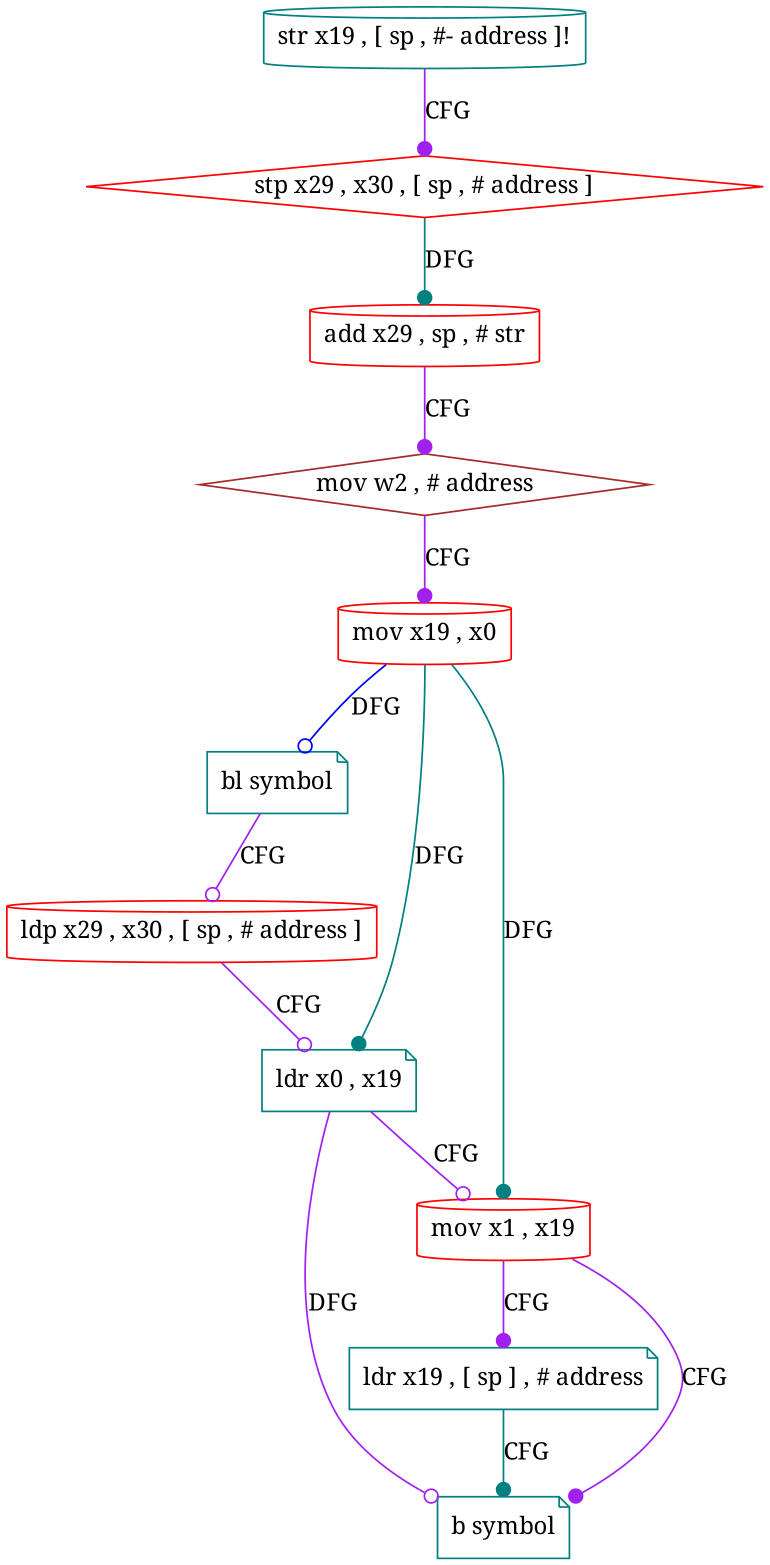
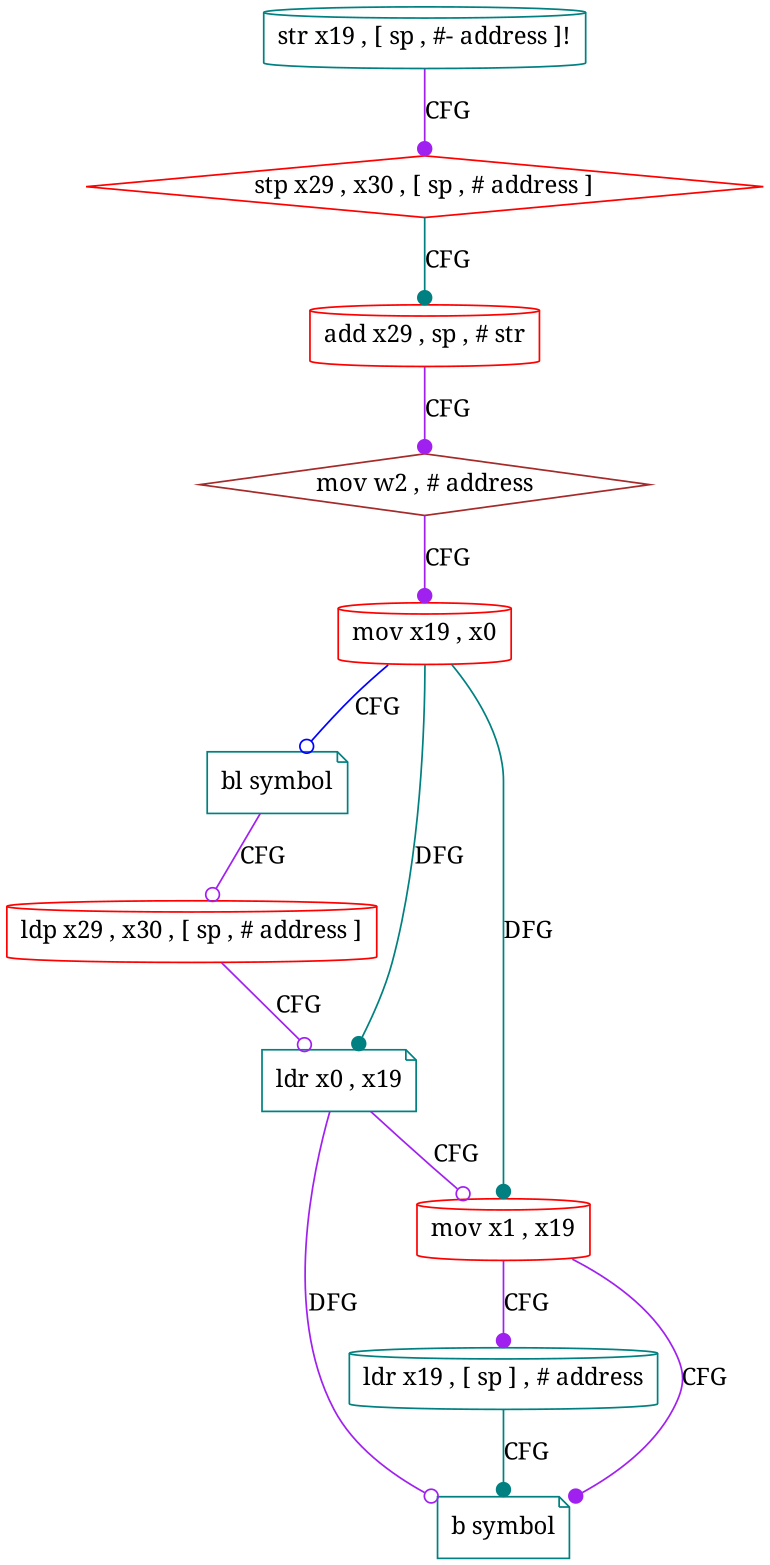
edge "stp x29 , x30 , [ sp , # address ]" -> "add x29 , sp , # str": label "DFG" -> "CFG"
edge "mov x19 , x0" -> "bl symbol": label "DFG" -> "CFG"
node "ldr x19 , [ sp ] , # address": shape note -> cylinder
